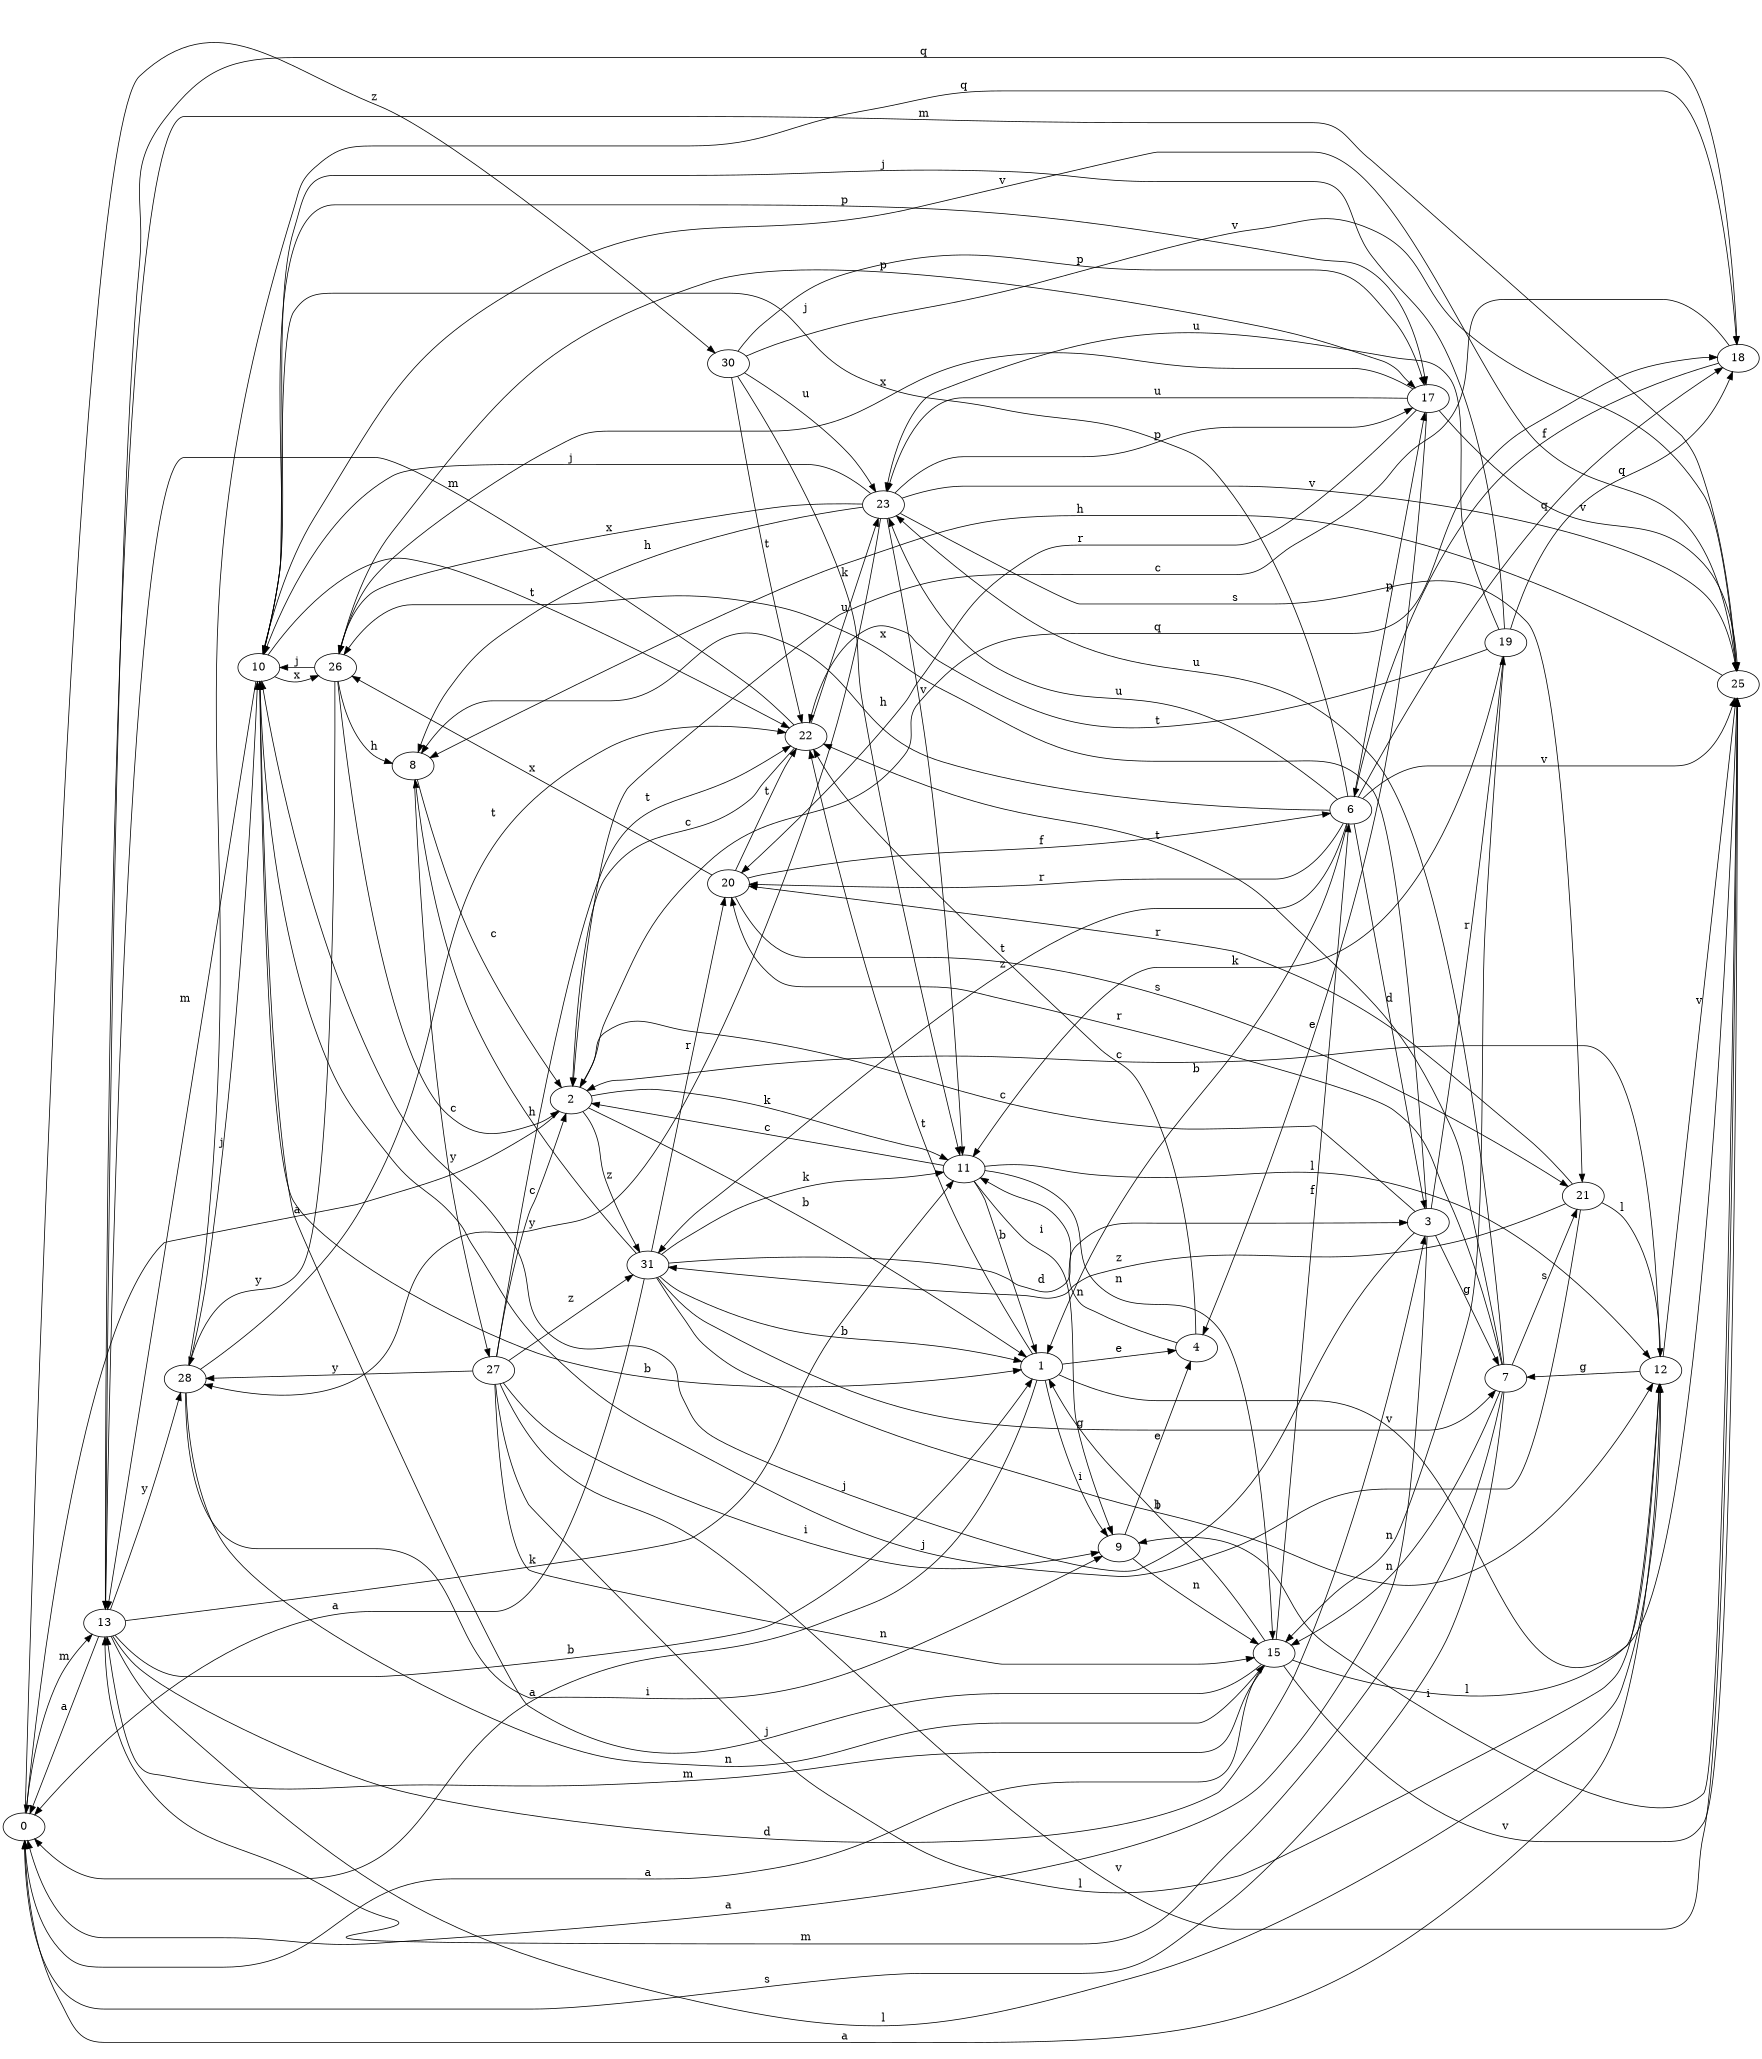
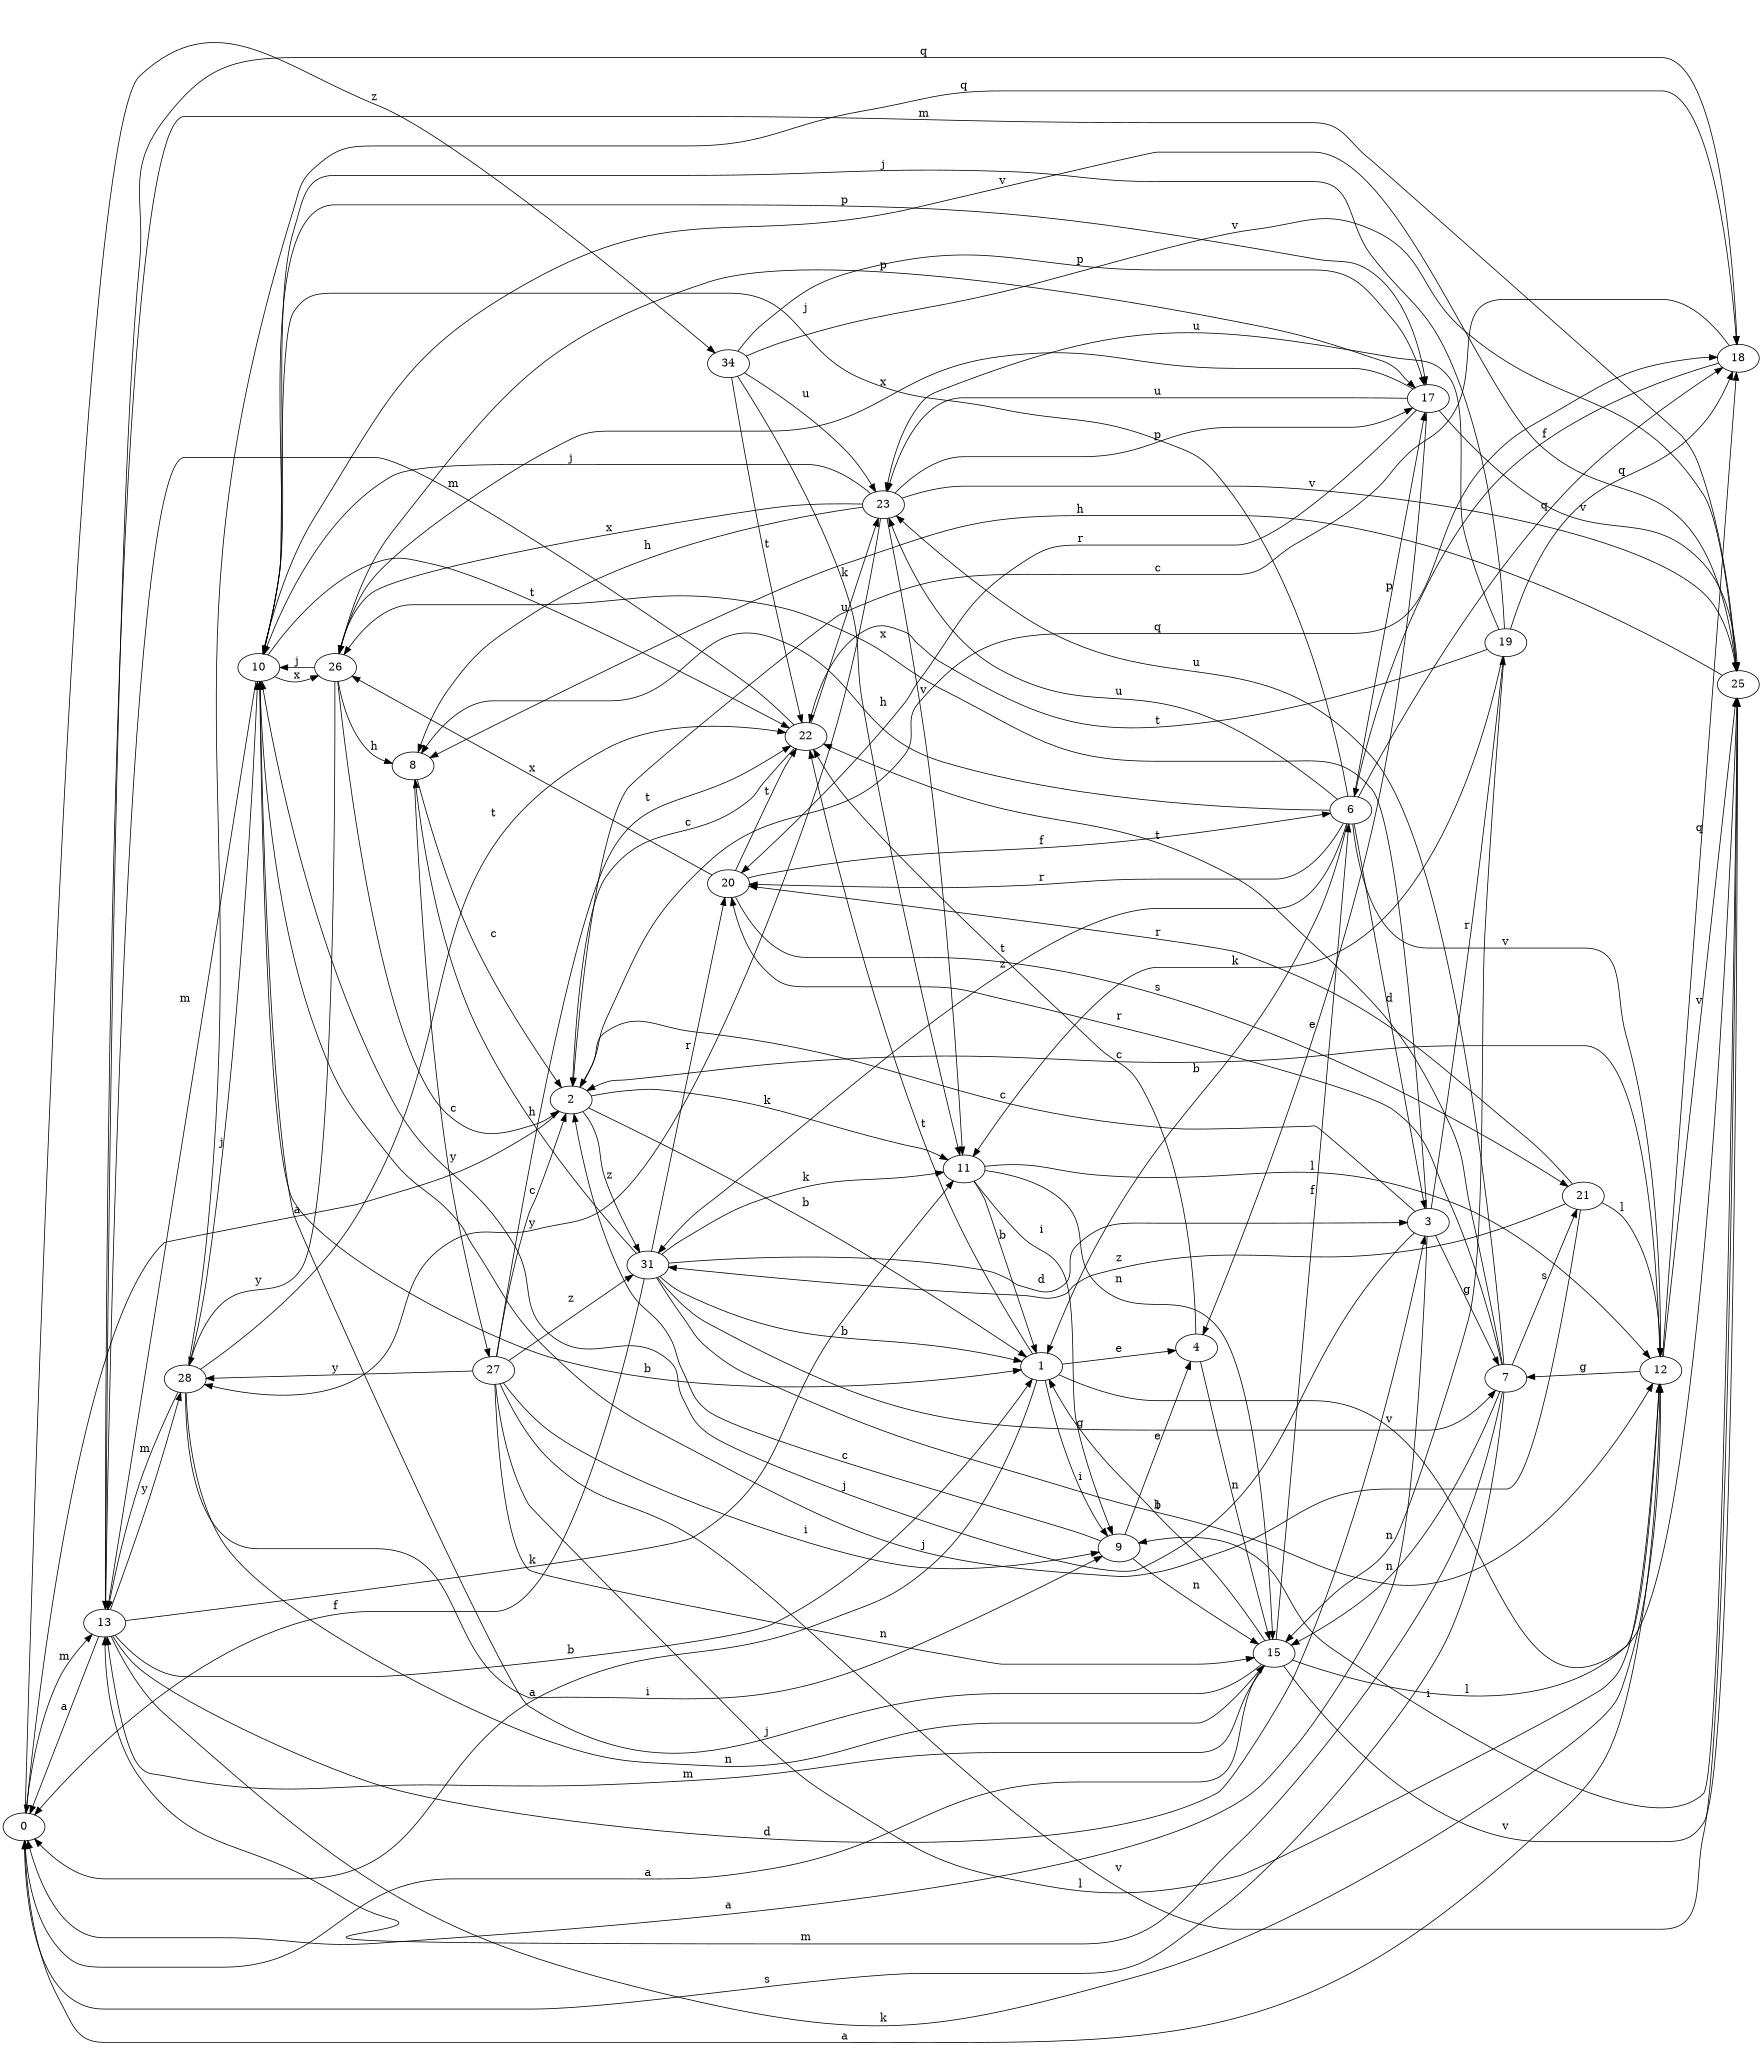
node "30": label "30" -> "34"
edge "23" -> "21": removed, label "s"
edge "6" -> "25": now "6" -> "12"
edge "12" -> "18": added, label "q"
edge "11" -> "2": now "9" -> "2"
edge "4" -> "11": now "4" -> "15"
edge "28" -> "13": added, label "m"
edge "31" -> "0": label "a" -> "f"
edge "13" -> "12": label "l" -> "k"
